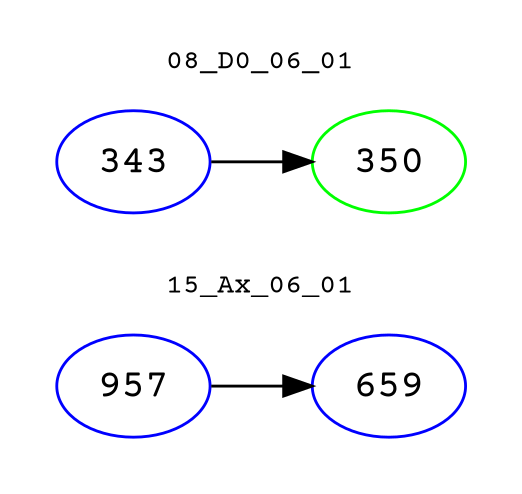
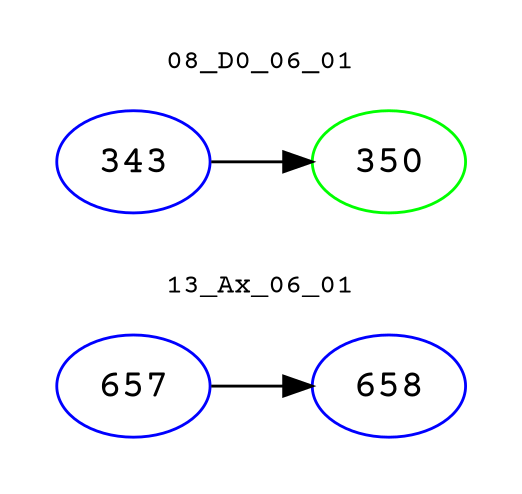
cluster "15_Ax_06_01": label "15_Ax_06_01" -> "13_Ax_06_01"
node "957": label "957" -> "657"
node "659": label "659" -> "658"
